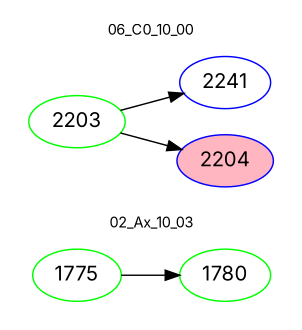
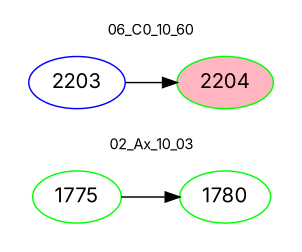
cluster "06_C0_10_00": label "06_C0_10_00" -> "06_C0_10_60"
node "2241": removed
node "2203": color green -> blue
node "2204": color blue -> green
